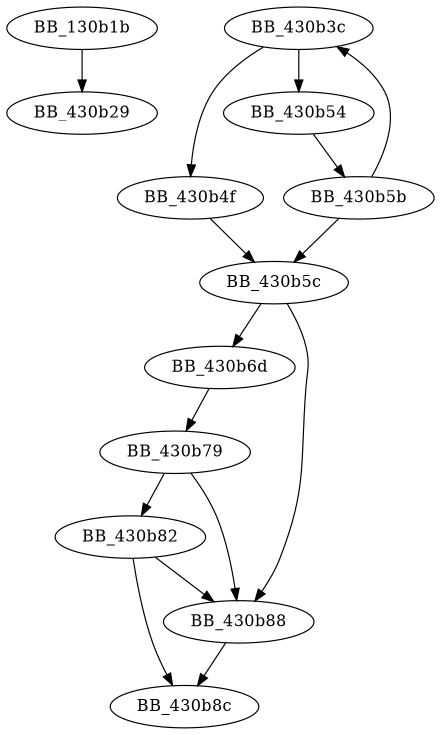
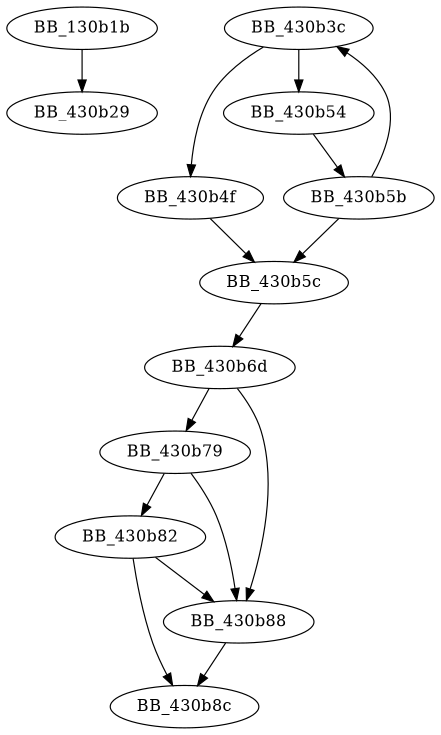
edge "BB_430b5c" -> "BB_430b88": now "BB_430b6d" -> "BB_430b88"
